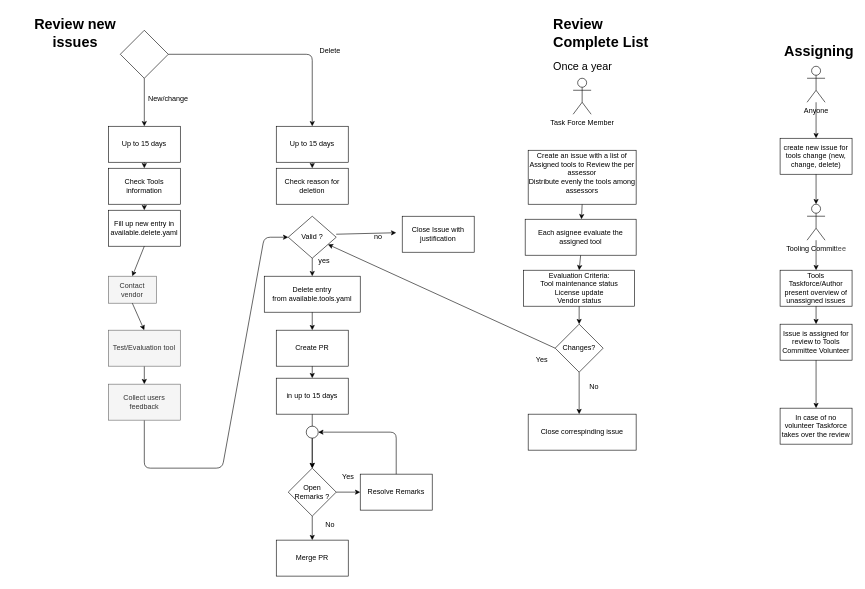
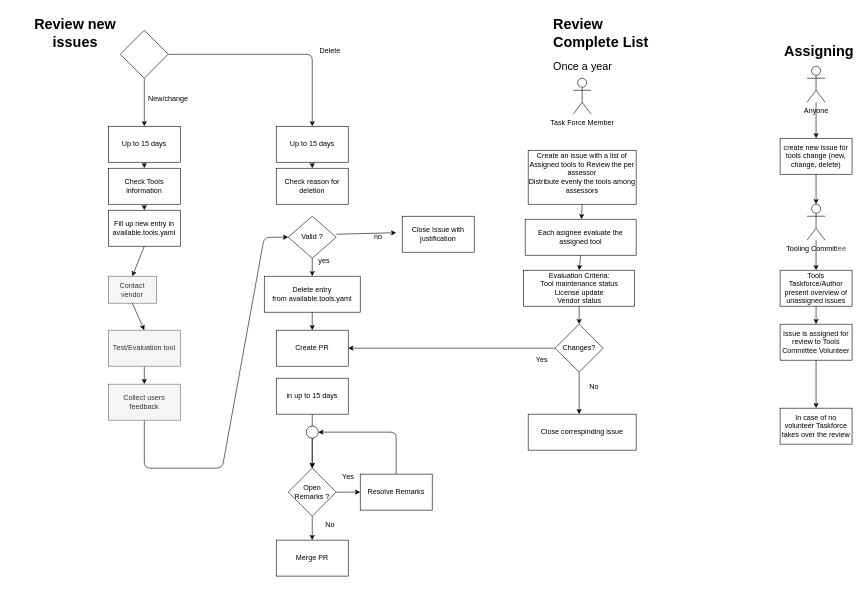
node "Fill up new entry in available.delete.yaml": label "Fill up new entry in available.delete.yaml" -> "Fill up new entry in available.tools.yaml"
edge "Changes?" -> "Valid ?": now "Changes?" -> "Create PR"
edge "Create PR" -> "in up to 15 days": removed
